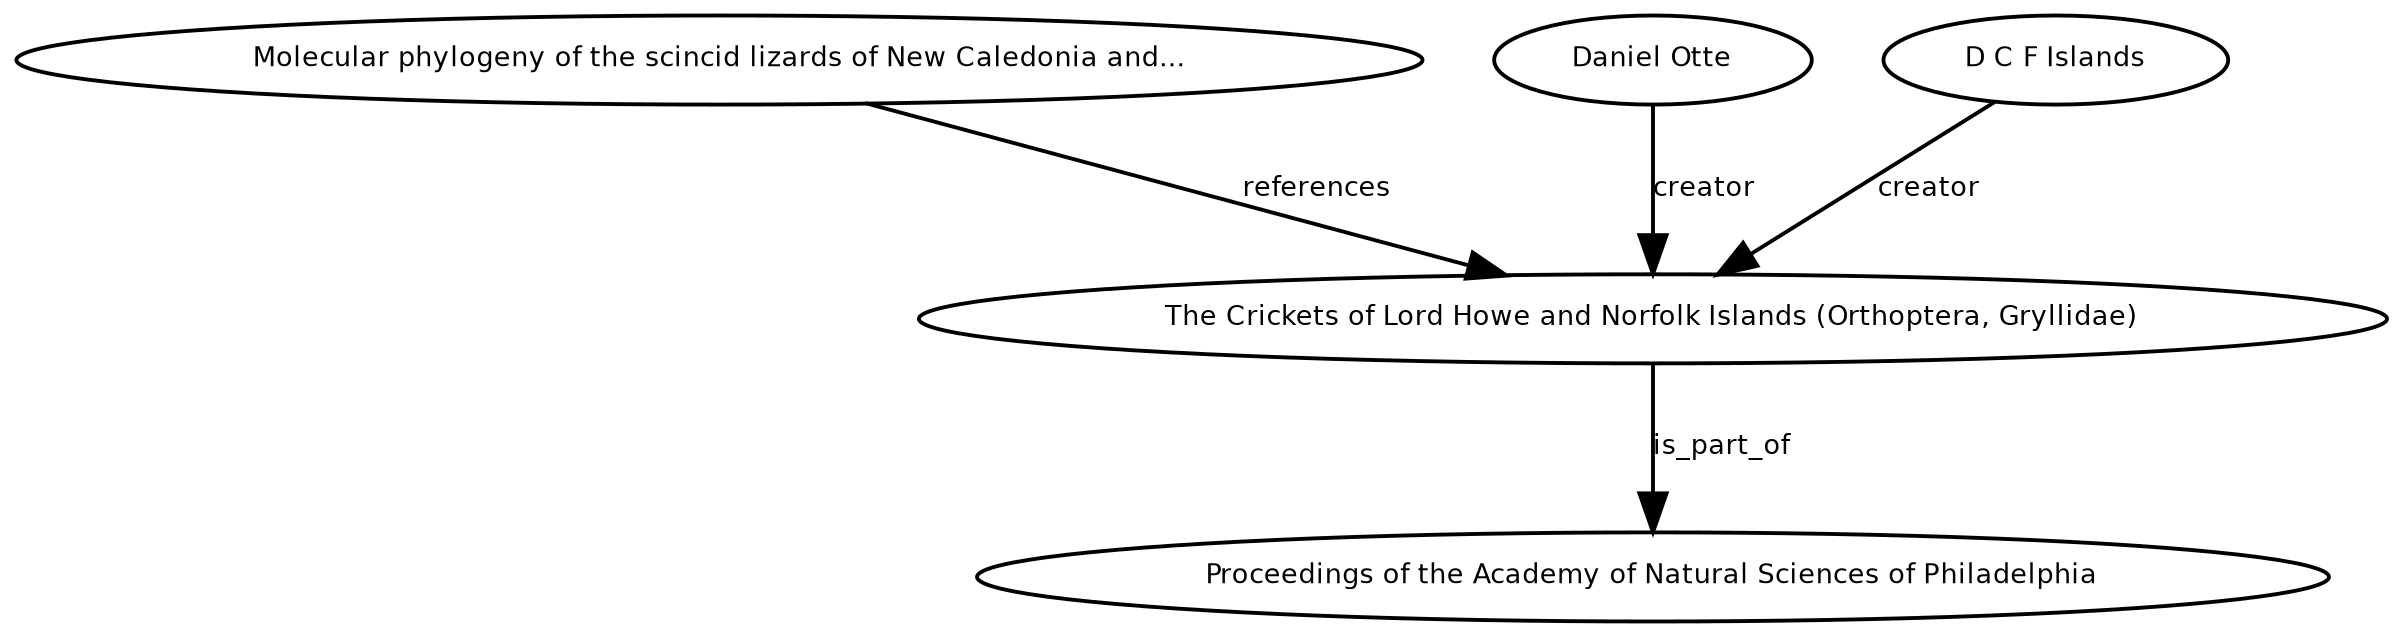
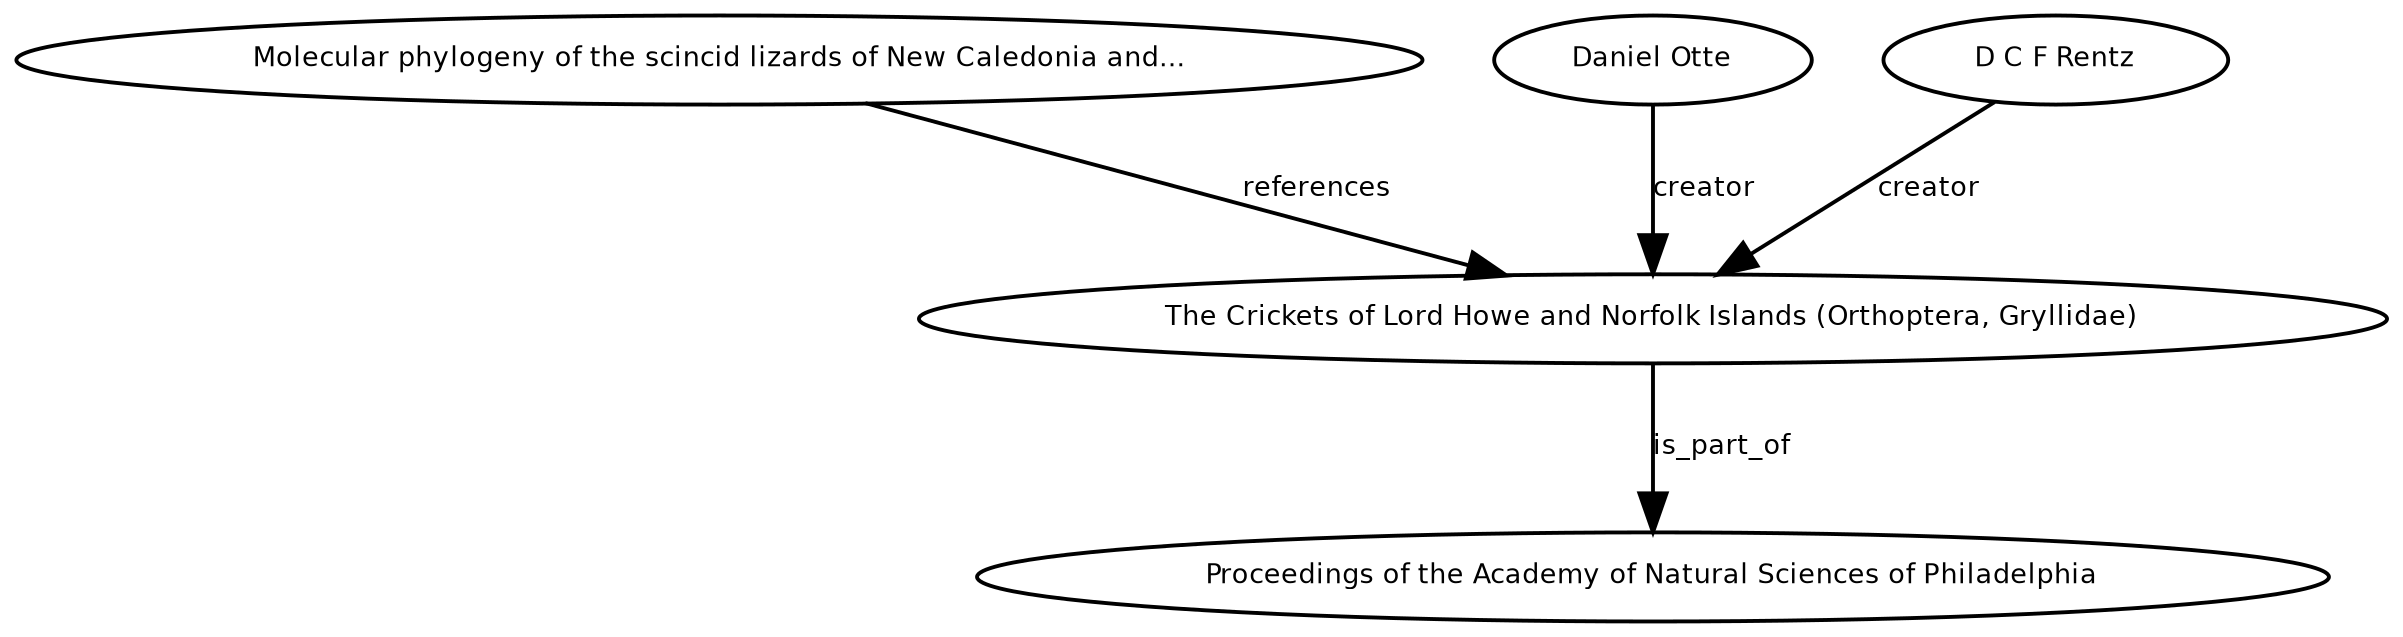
node "D C F Islands": label "D C F Islands" -> "D C F Rentz"
